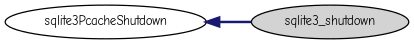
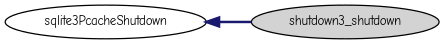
node "sqlite3_shutdown": label "sqlite3_shutdown" -> "shutdown3_shutdown"
